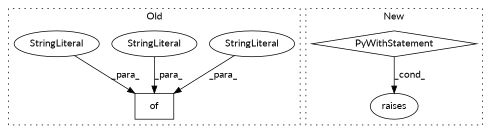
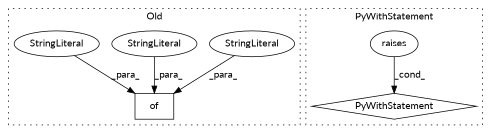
cluster "New": label "New" -> "PyWithStatement"
edge "PyWithStatement" -> "raises": reversed
